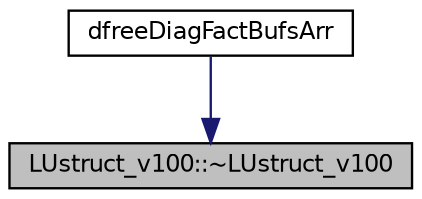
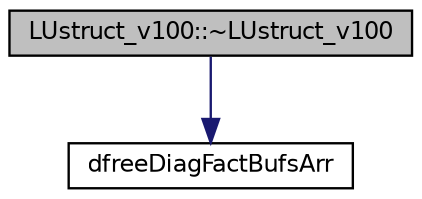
edge "dfreeDiagFactBufsArr" -> "LUstruct_v100::~LUstruct_v100": reversed
